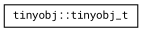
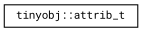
node "tinyobj::tinyobj_t": label "tinyobj::tinyobj_t" -> "tinyobj::attrib_t"
